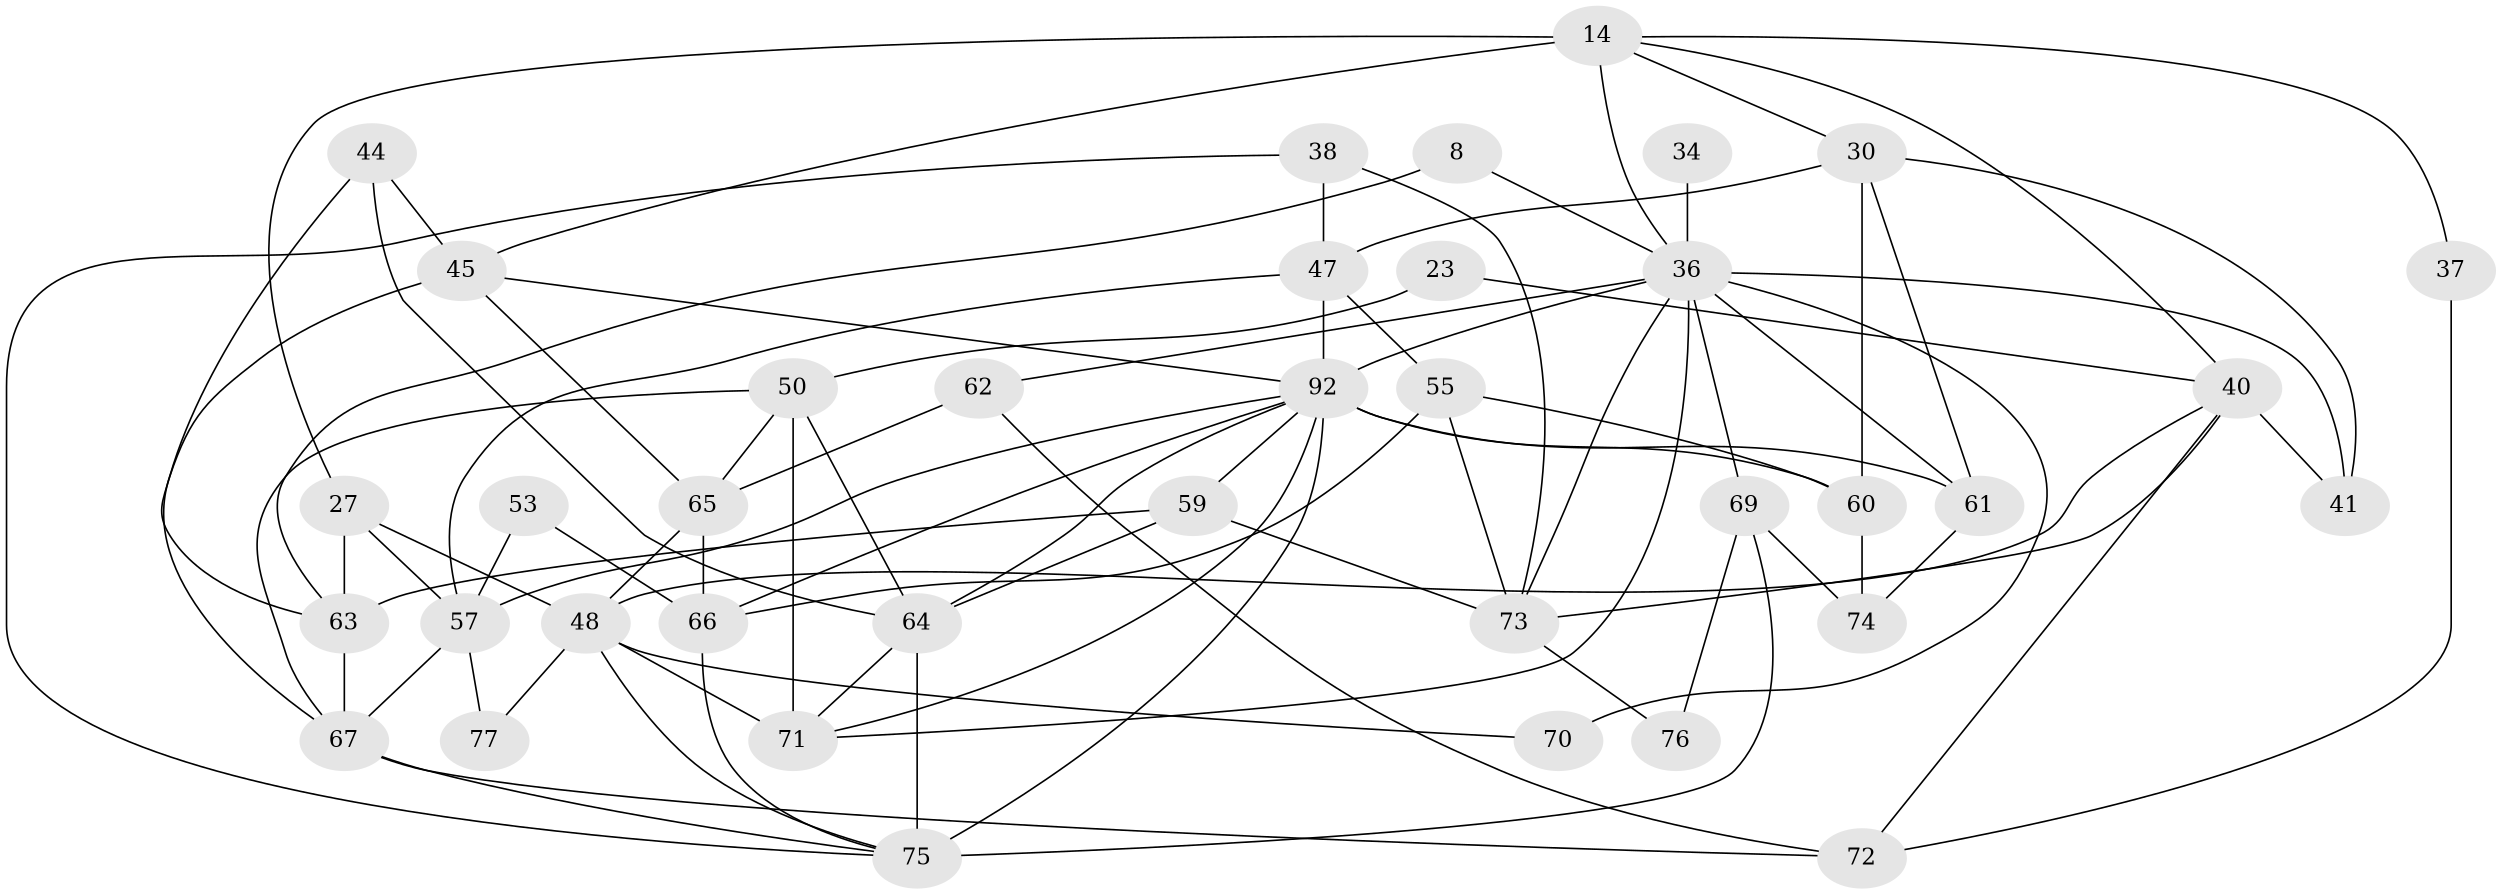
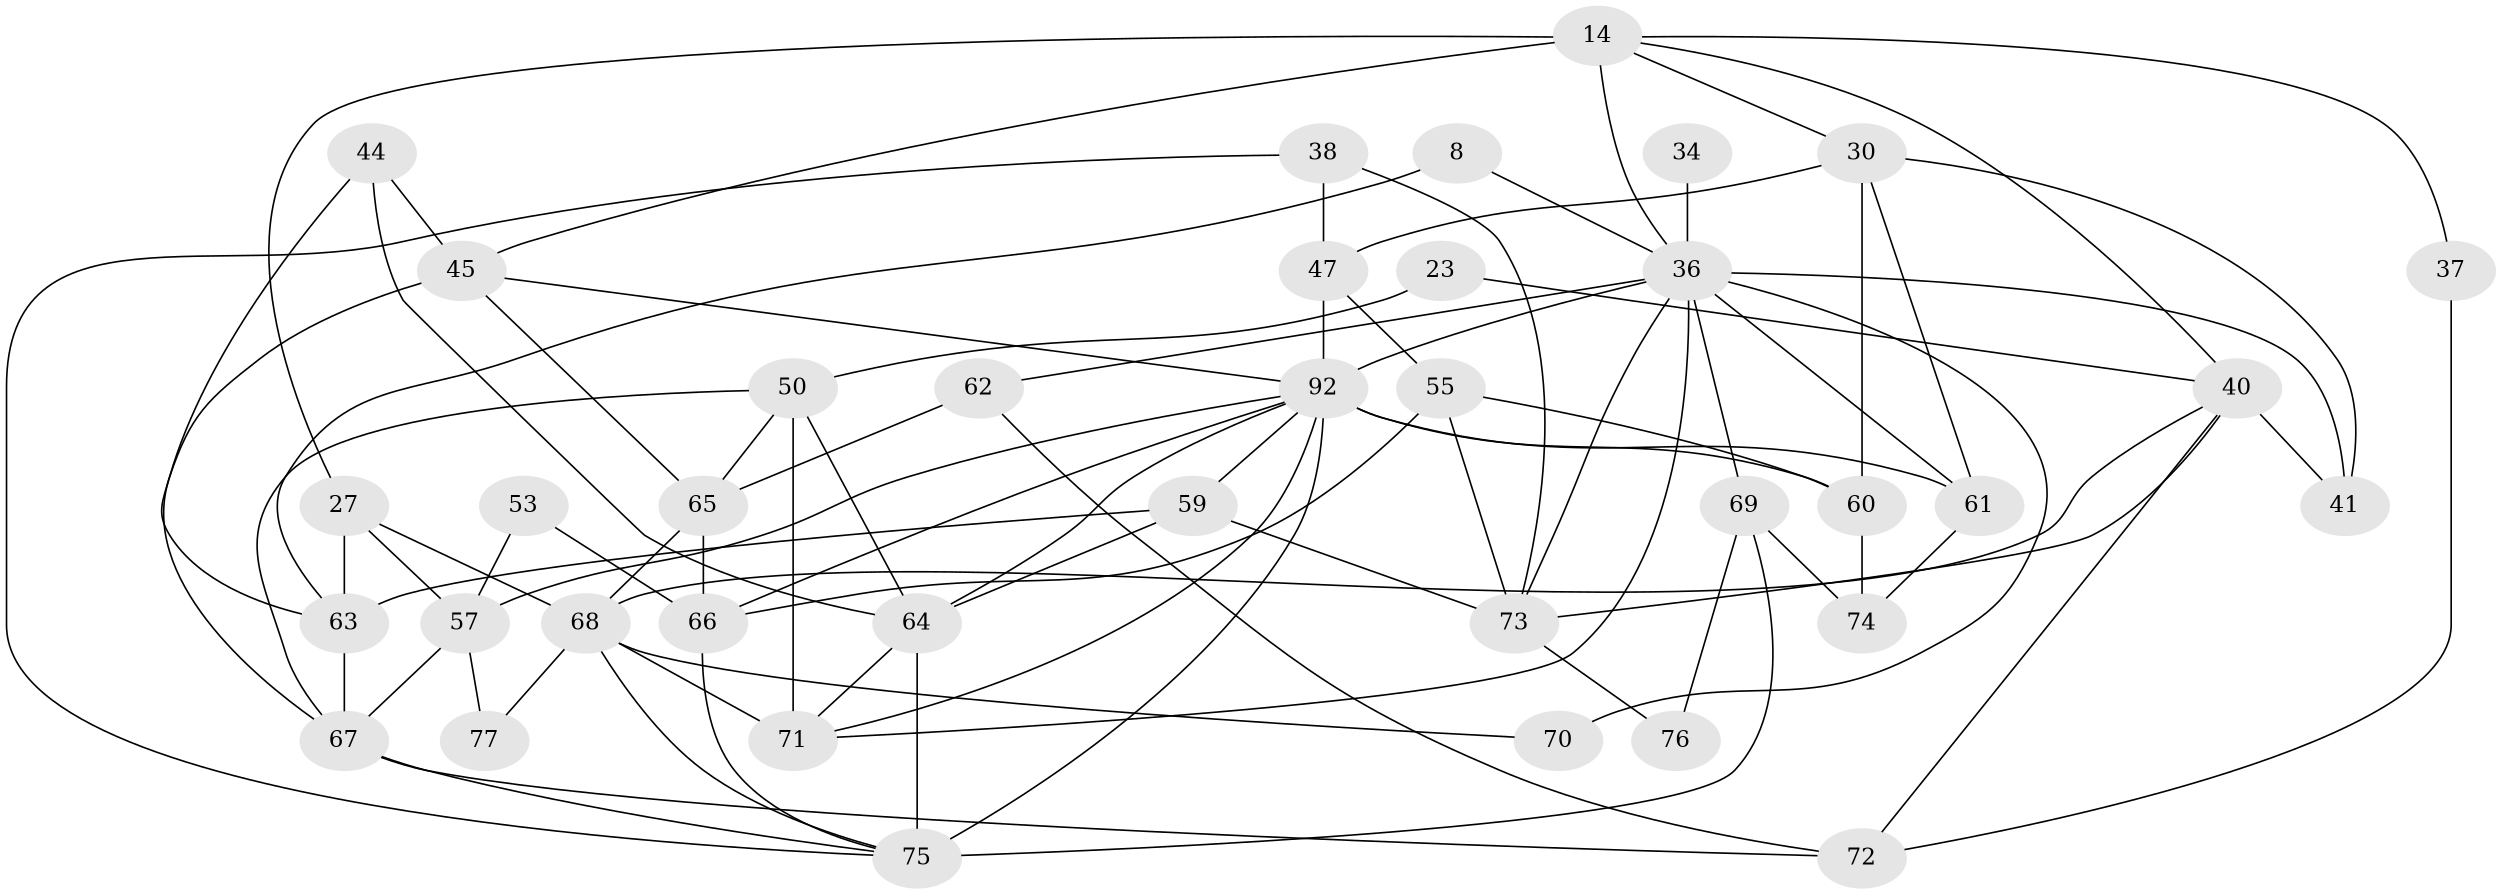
edge "47" -- "57": removed
node "48": label "48" -> "68"
